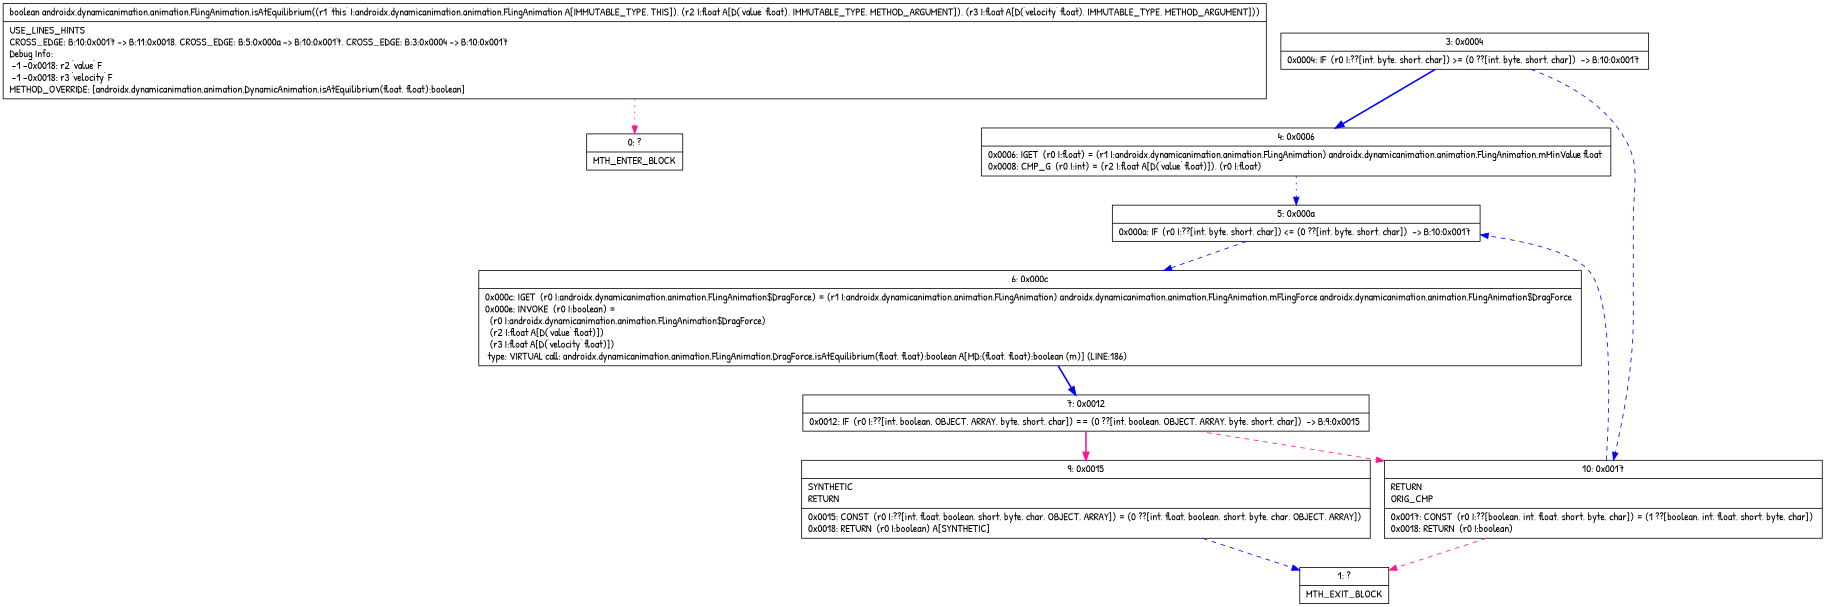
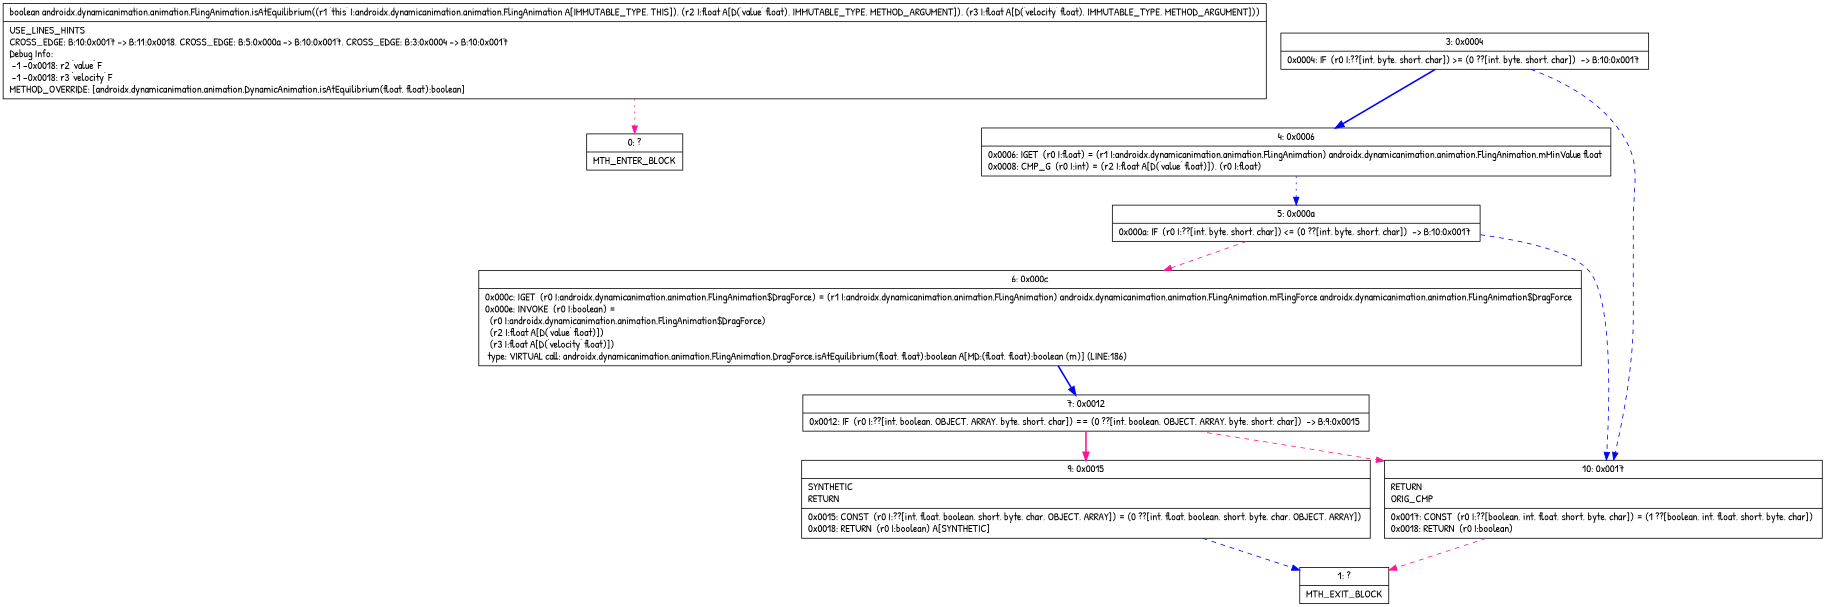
edge "5: 0x000a" -> "6: 0x000c": color blue -> deeppink
edge "10: 0x0017" -> "5: 0x000a": reversed
